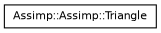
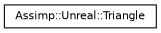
node "Assimp::Assimp::Triangle": label "Assimp::Assimp::Triangle" -> "Assimp::Unreal::Triangle"
